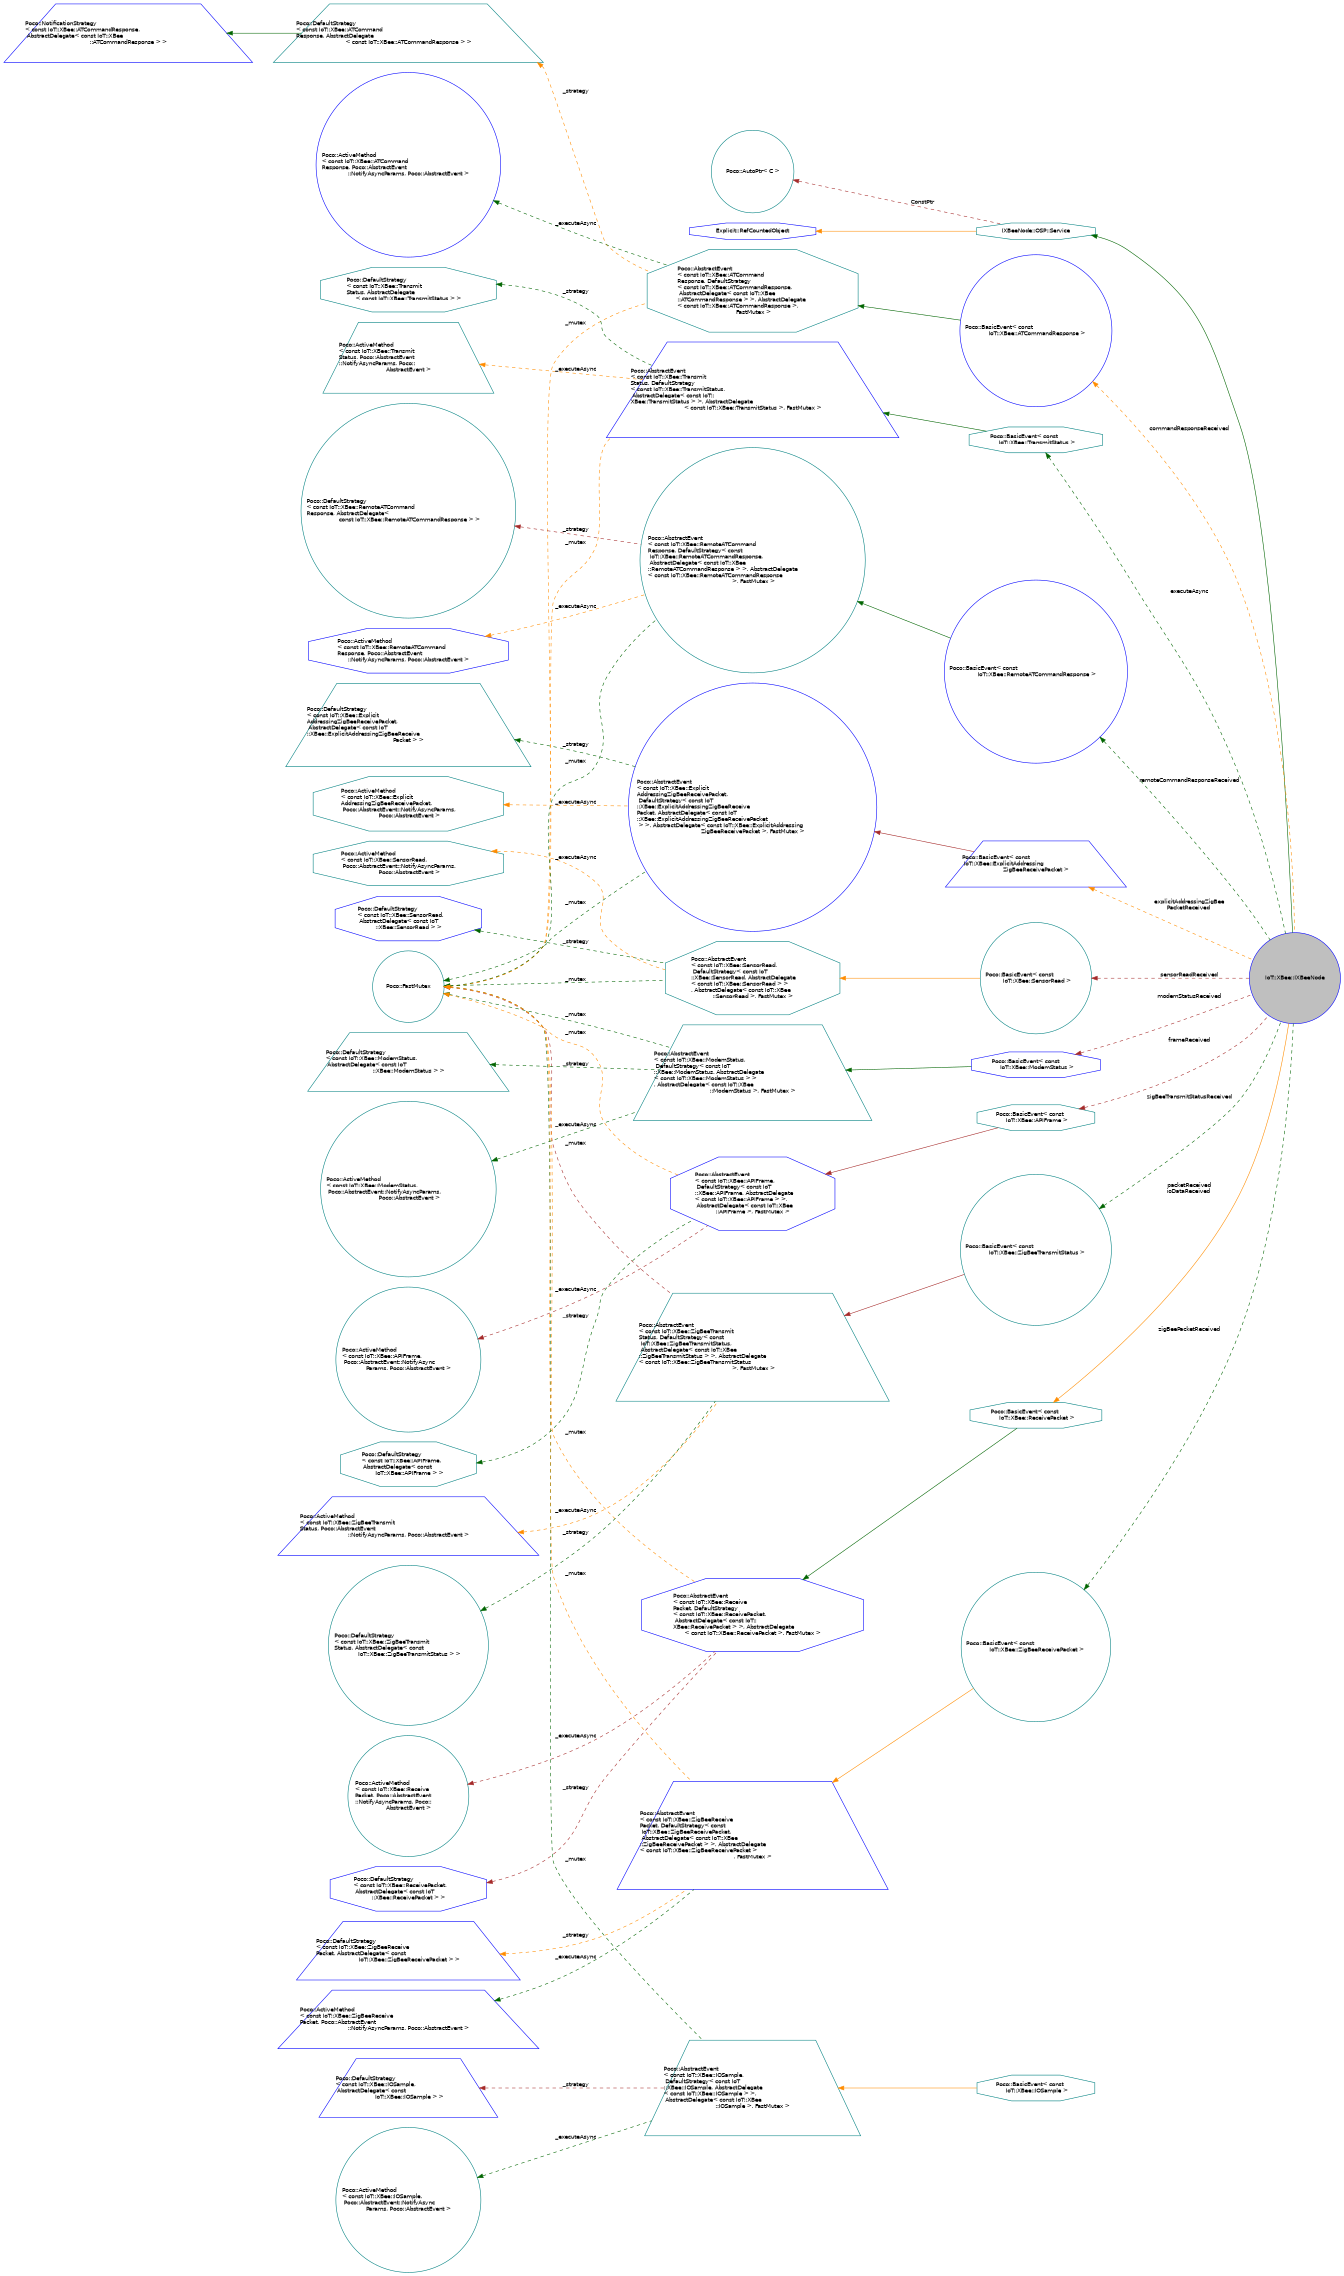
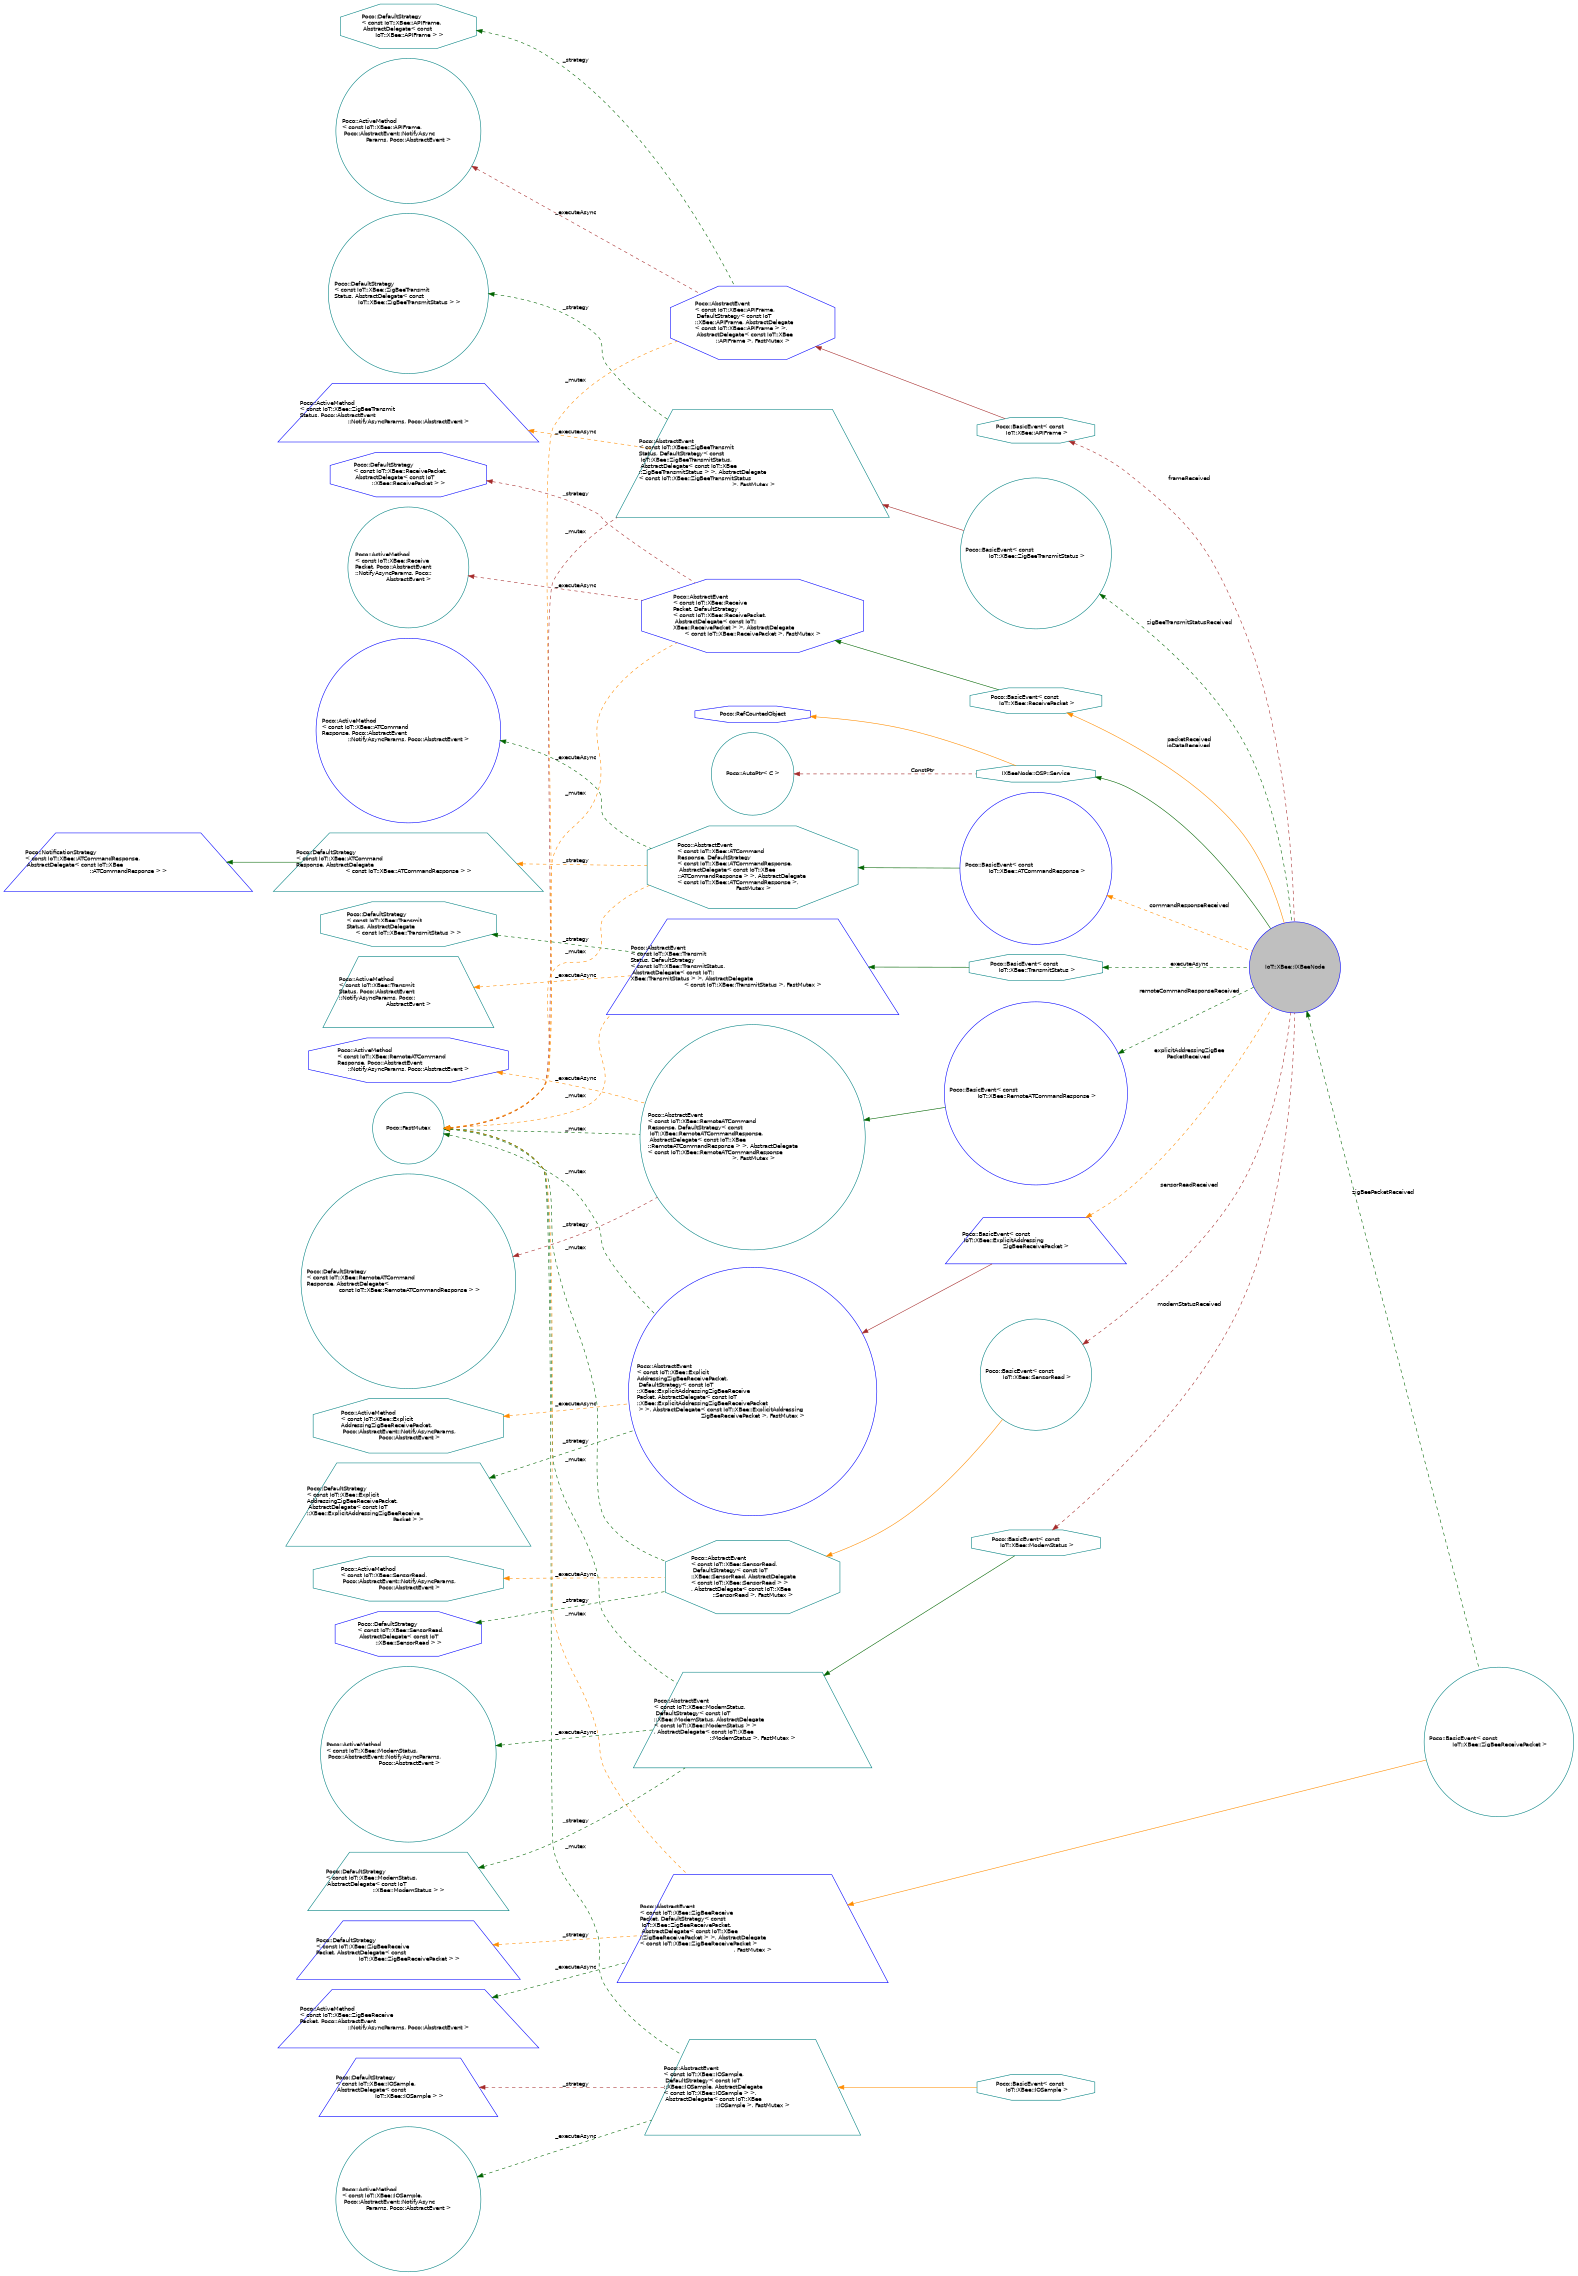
node "Explicit::RefCountedObject": label "Explicit::RefCountedObject" -> "Poco::RefCountedObject"
node "Poco::BasicEvent< const IoT::XBee::ModemStatus >": color blue -> teal
edge "IoT::XBee::IXBeeNode" -> "Poco::BasicEvent< const IoT::XBee::ZigBeeReceivePacket >": reversed
